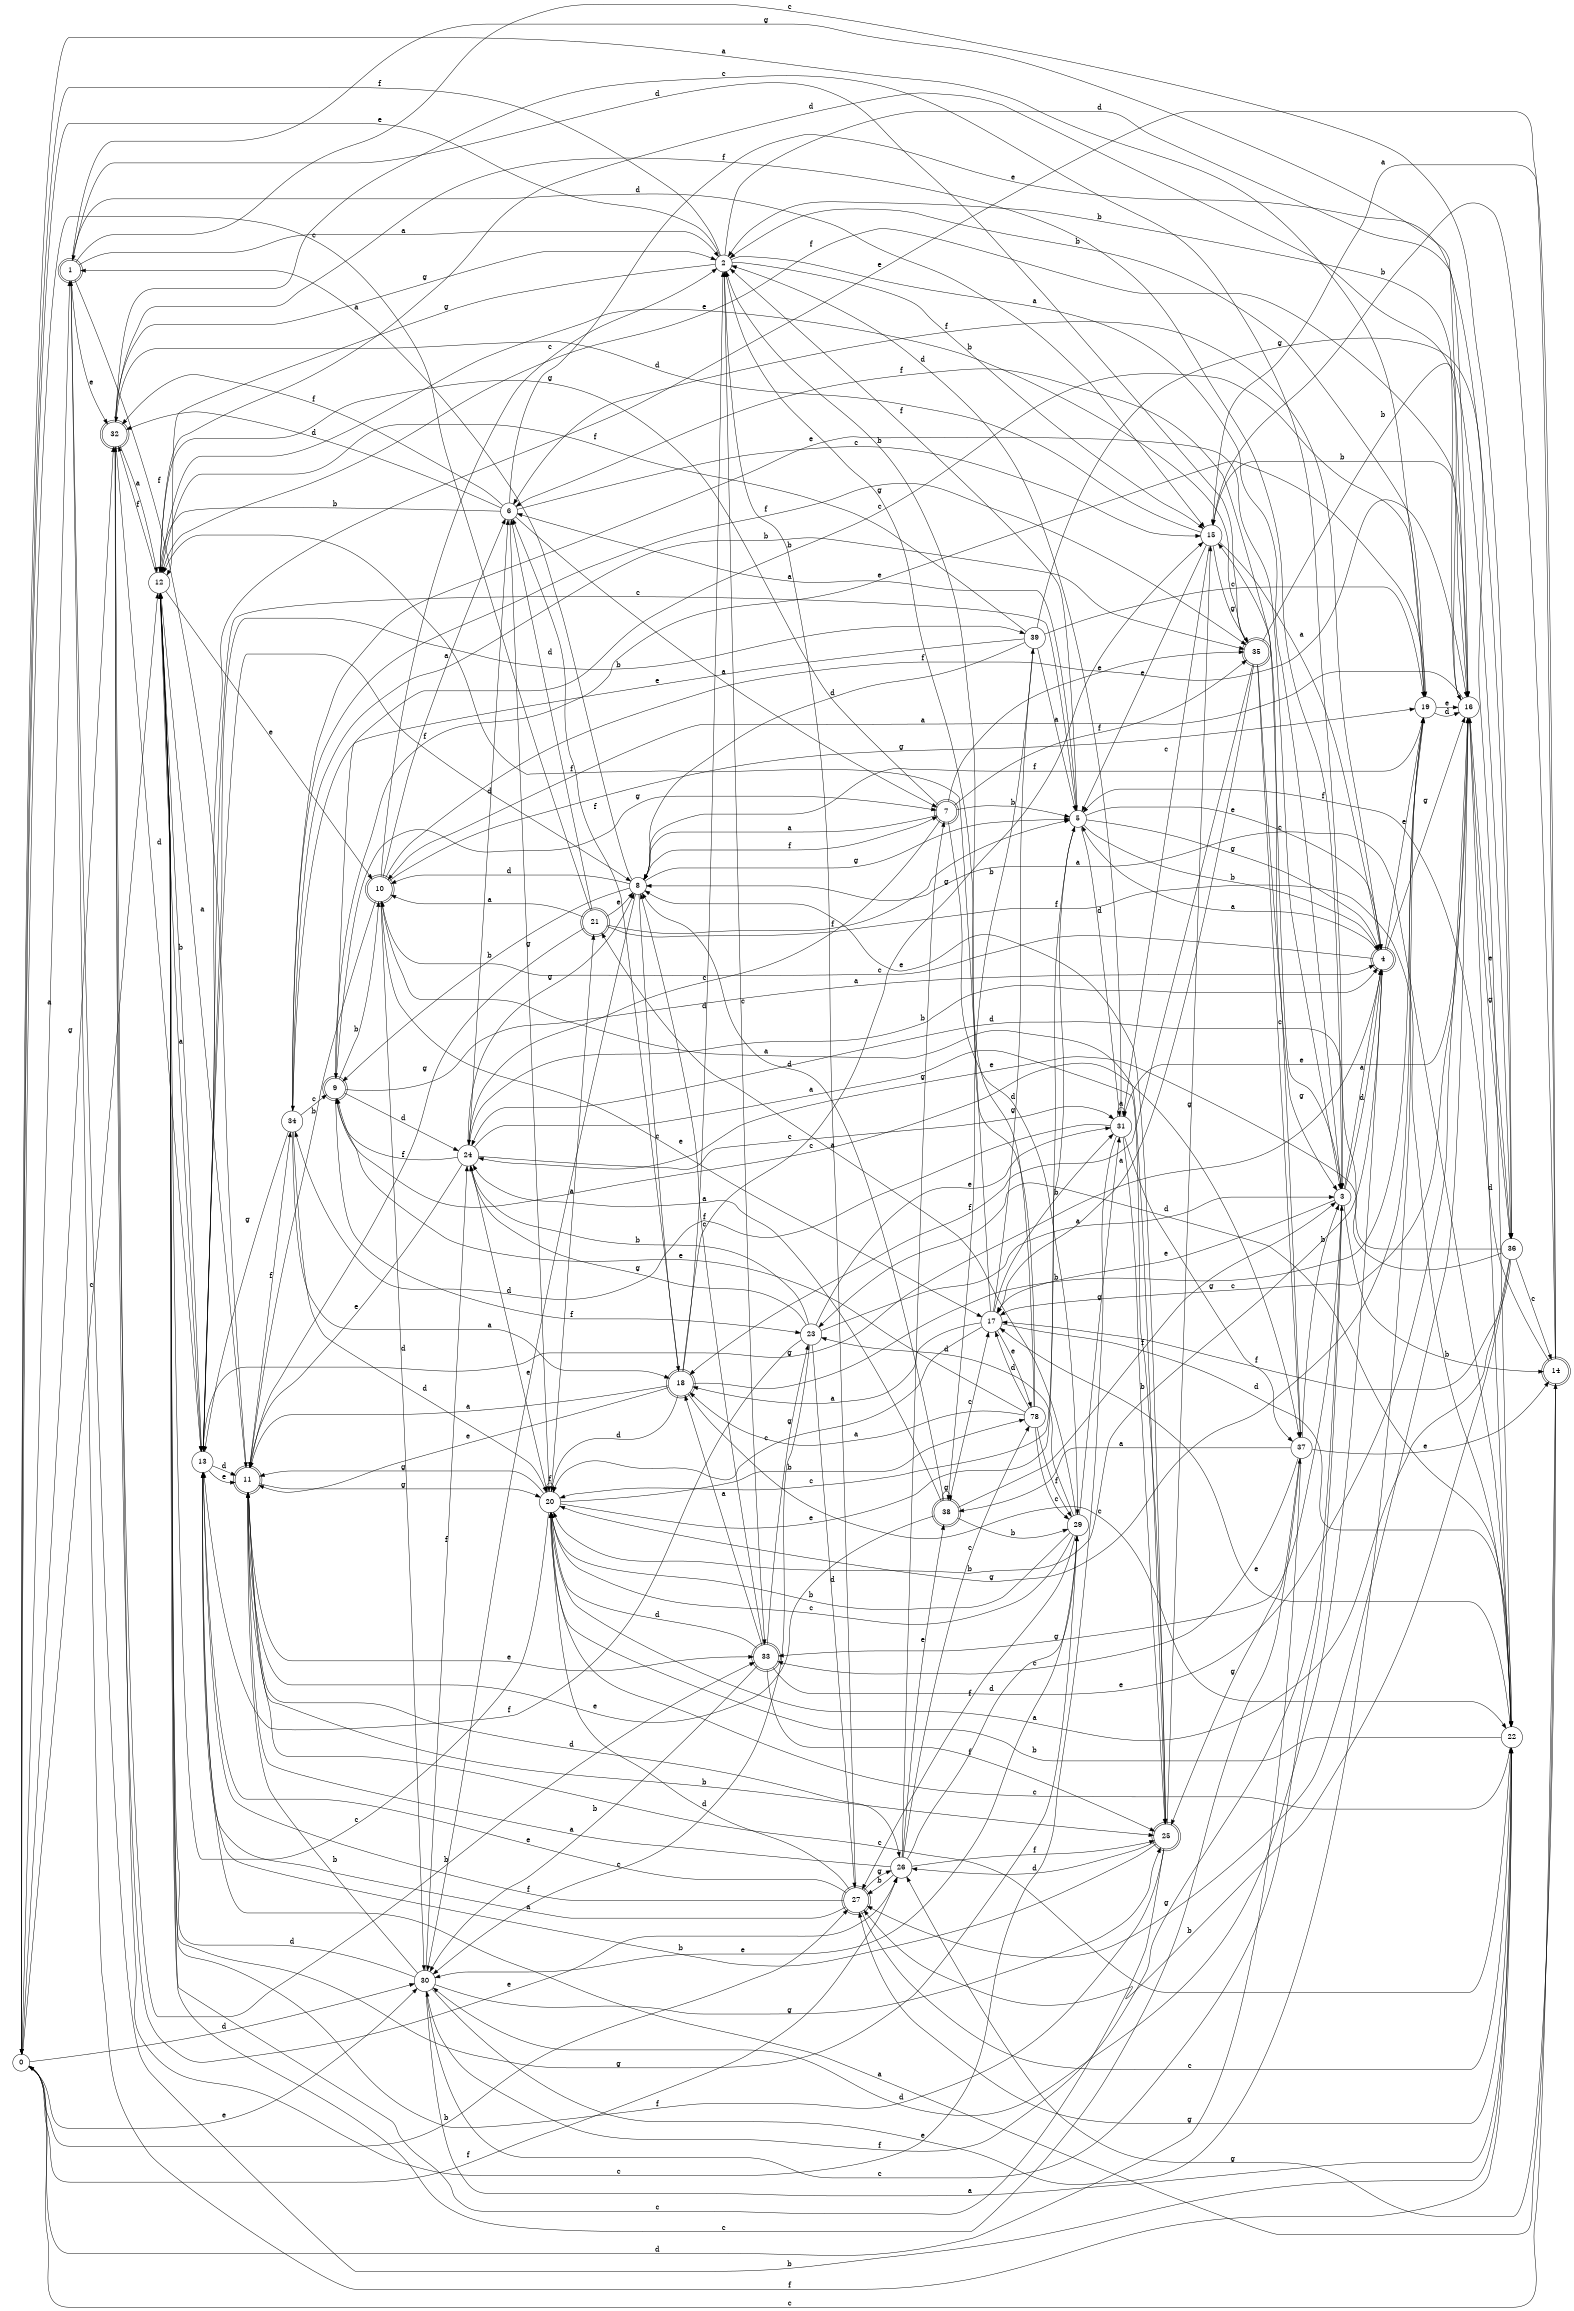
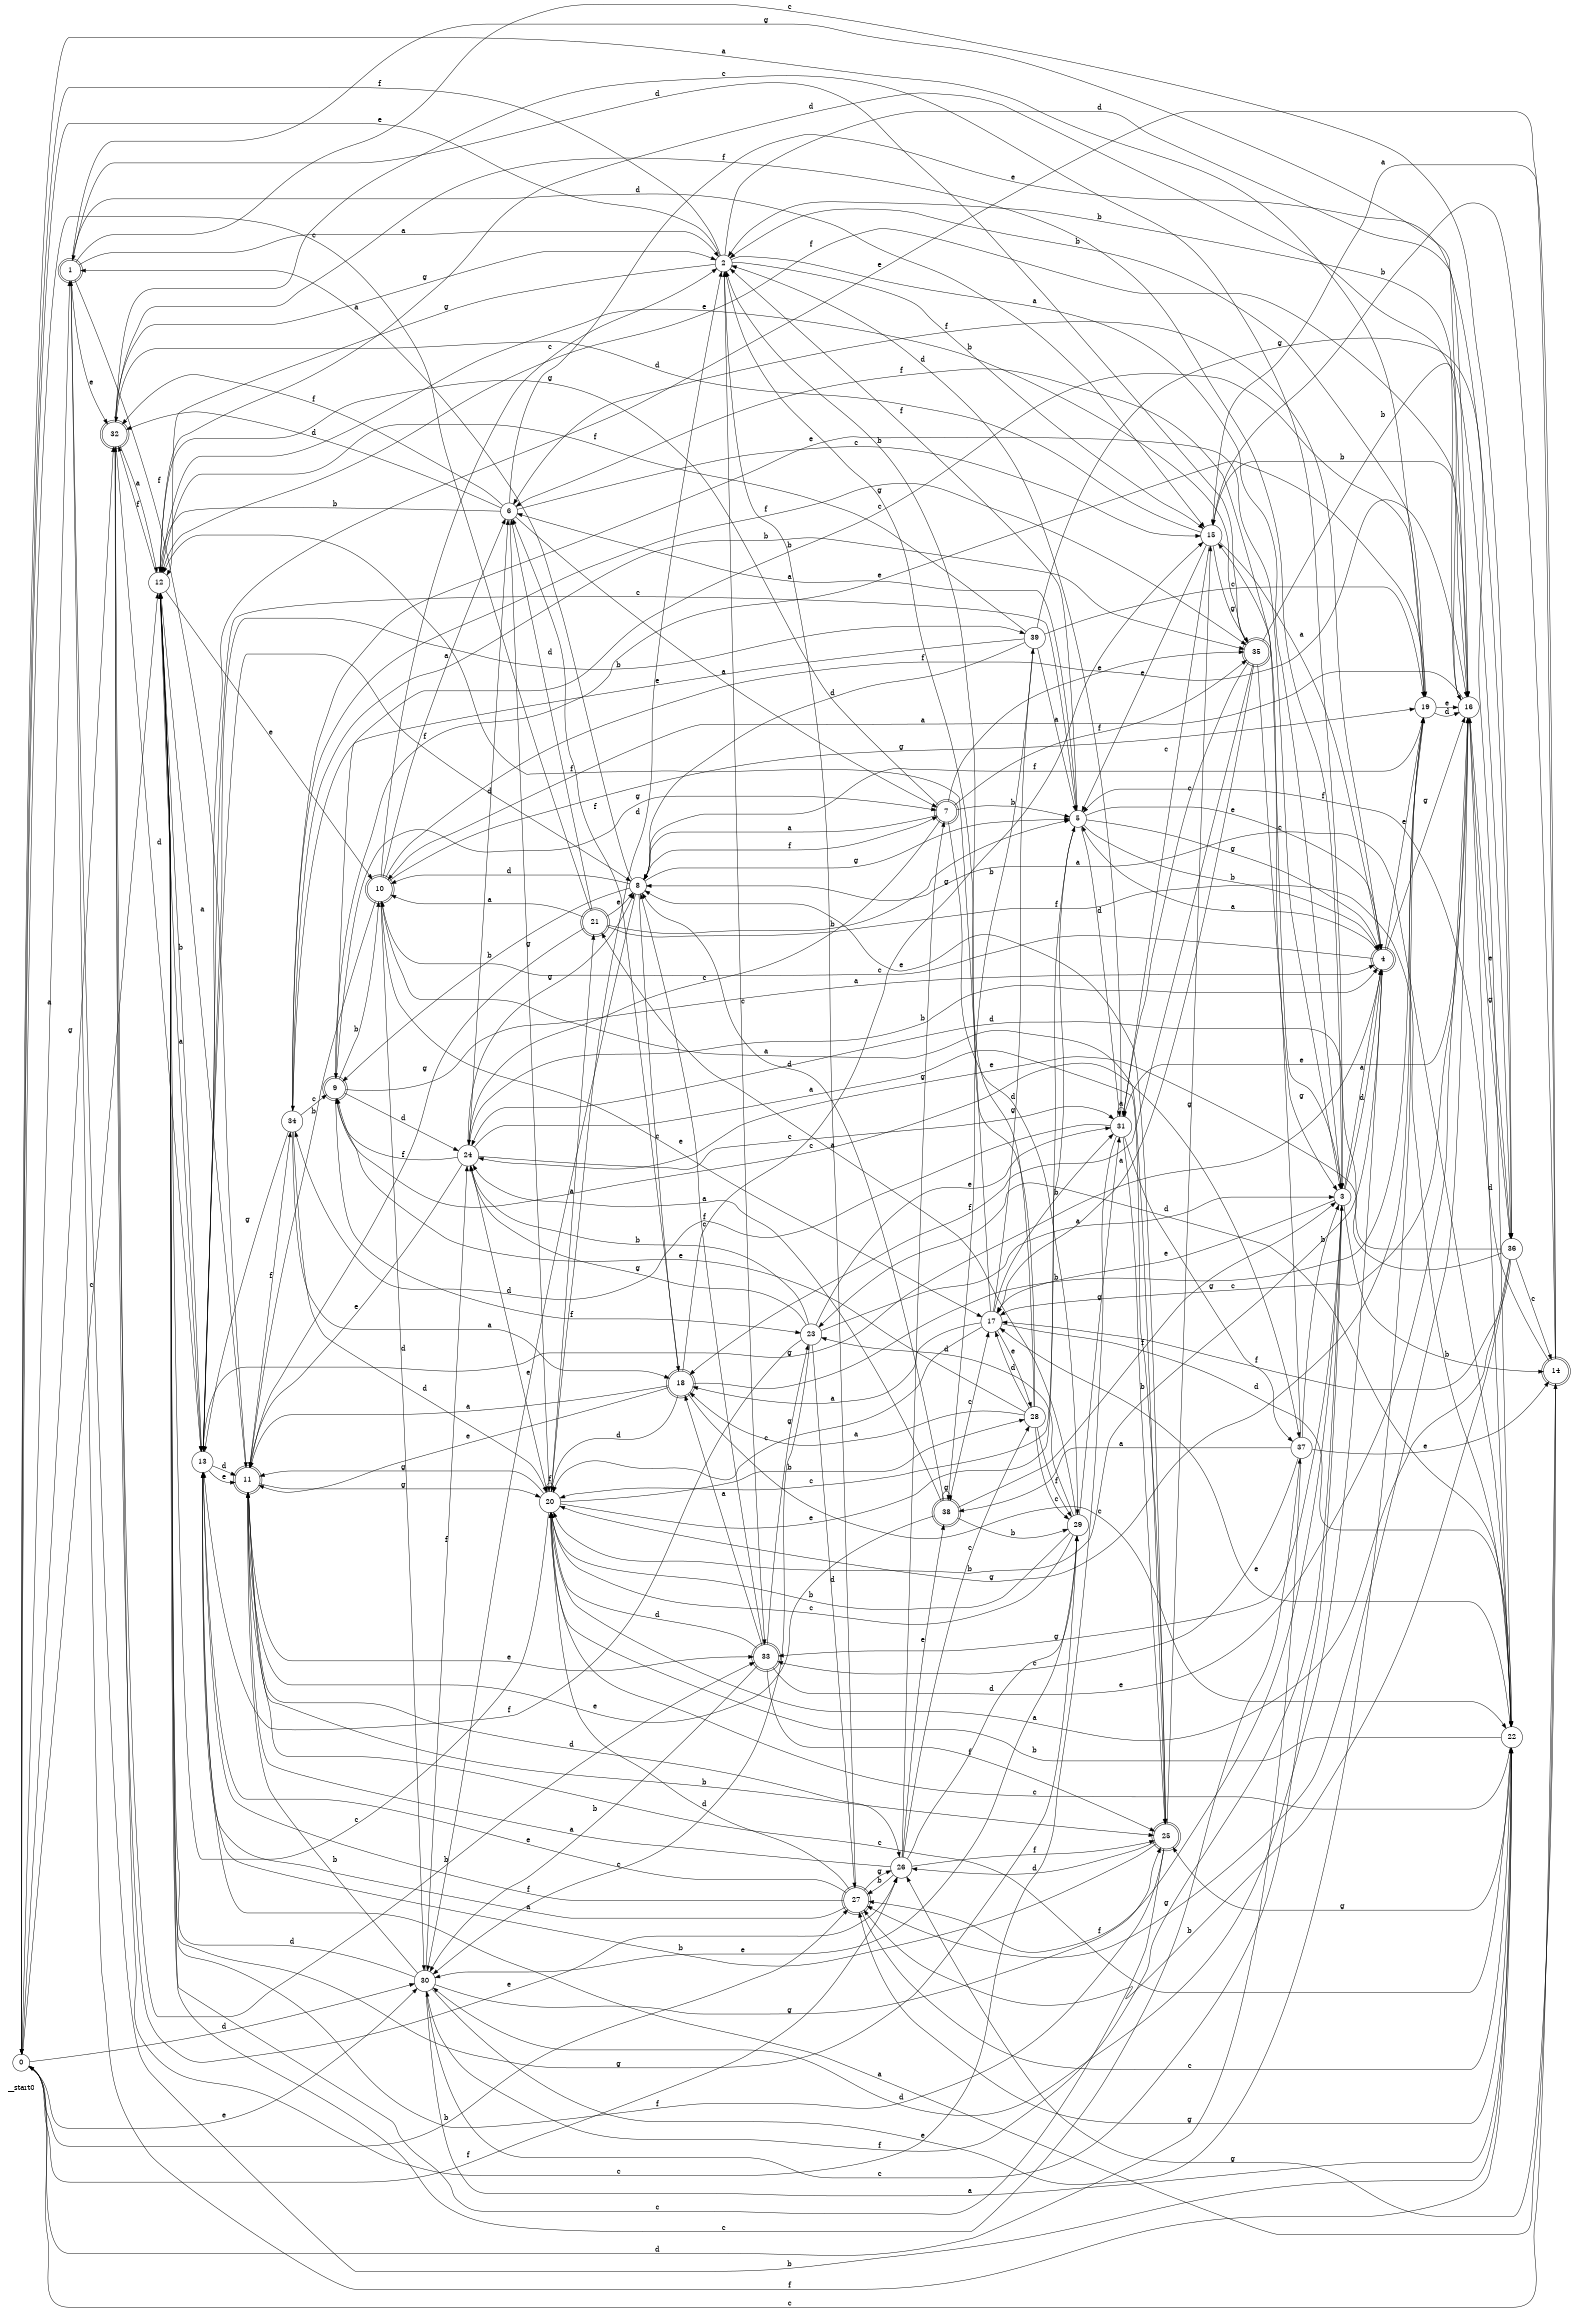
edge "18" -> "2": now "20" -> "2"
edge "21" -> "5": label "f" -> "b"
edge "35" -> "37": now "35" -> "31"
node "78": label "78" -> "28"
edge "37" -> "25": now "22" -> "25"
edge "29" -> "27": now "3" -> "27"
node "__start0": added
